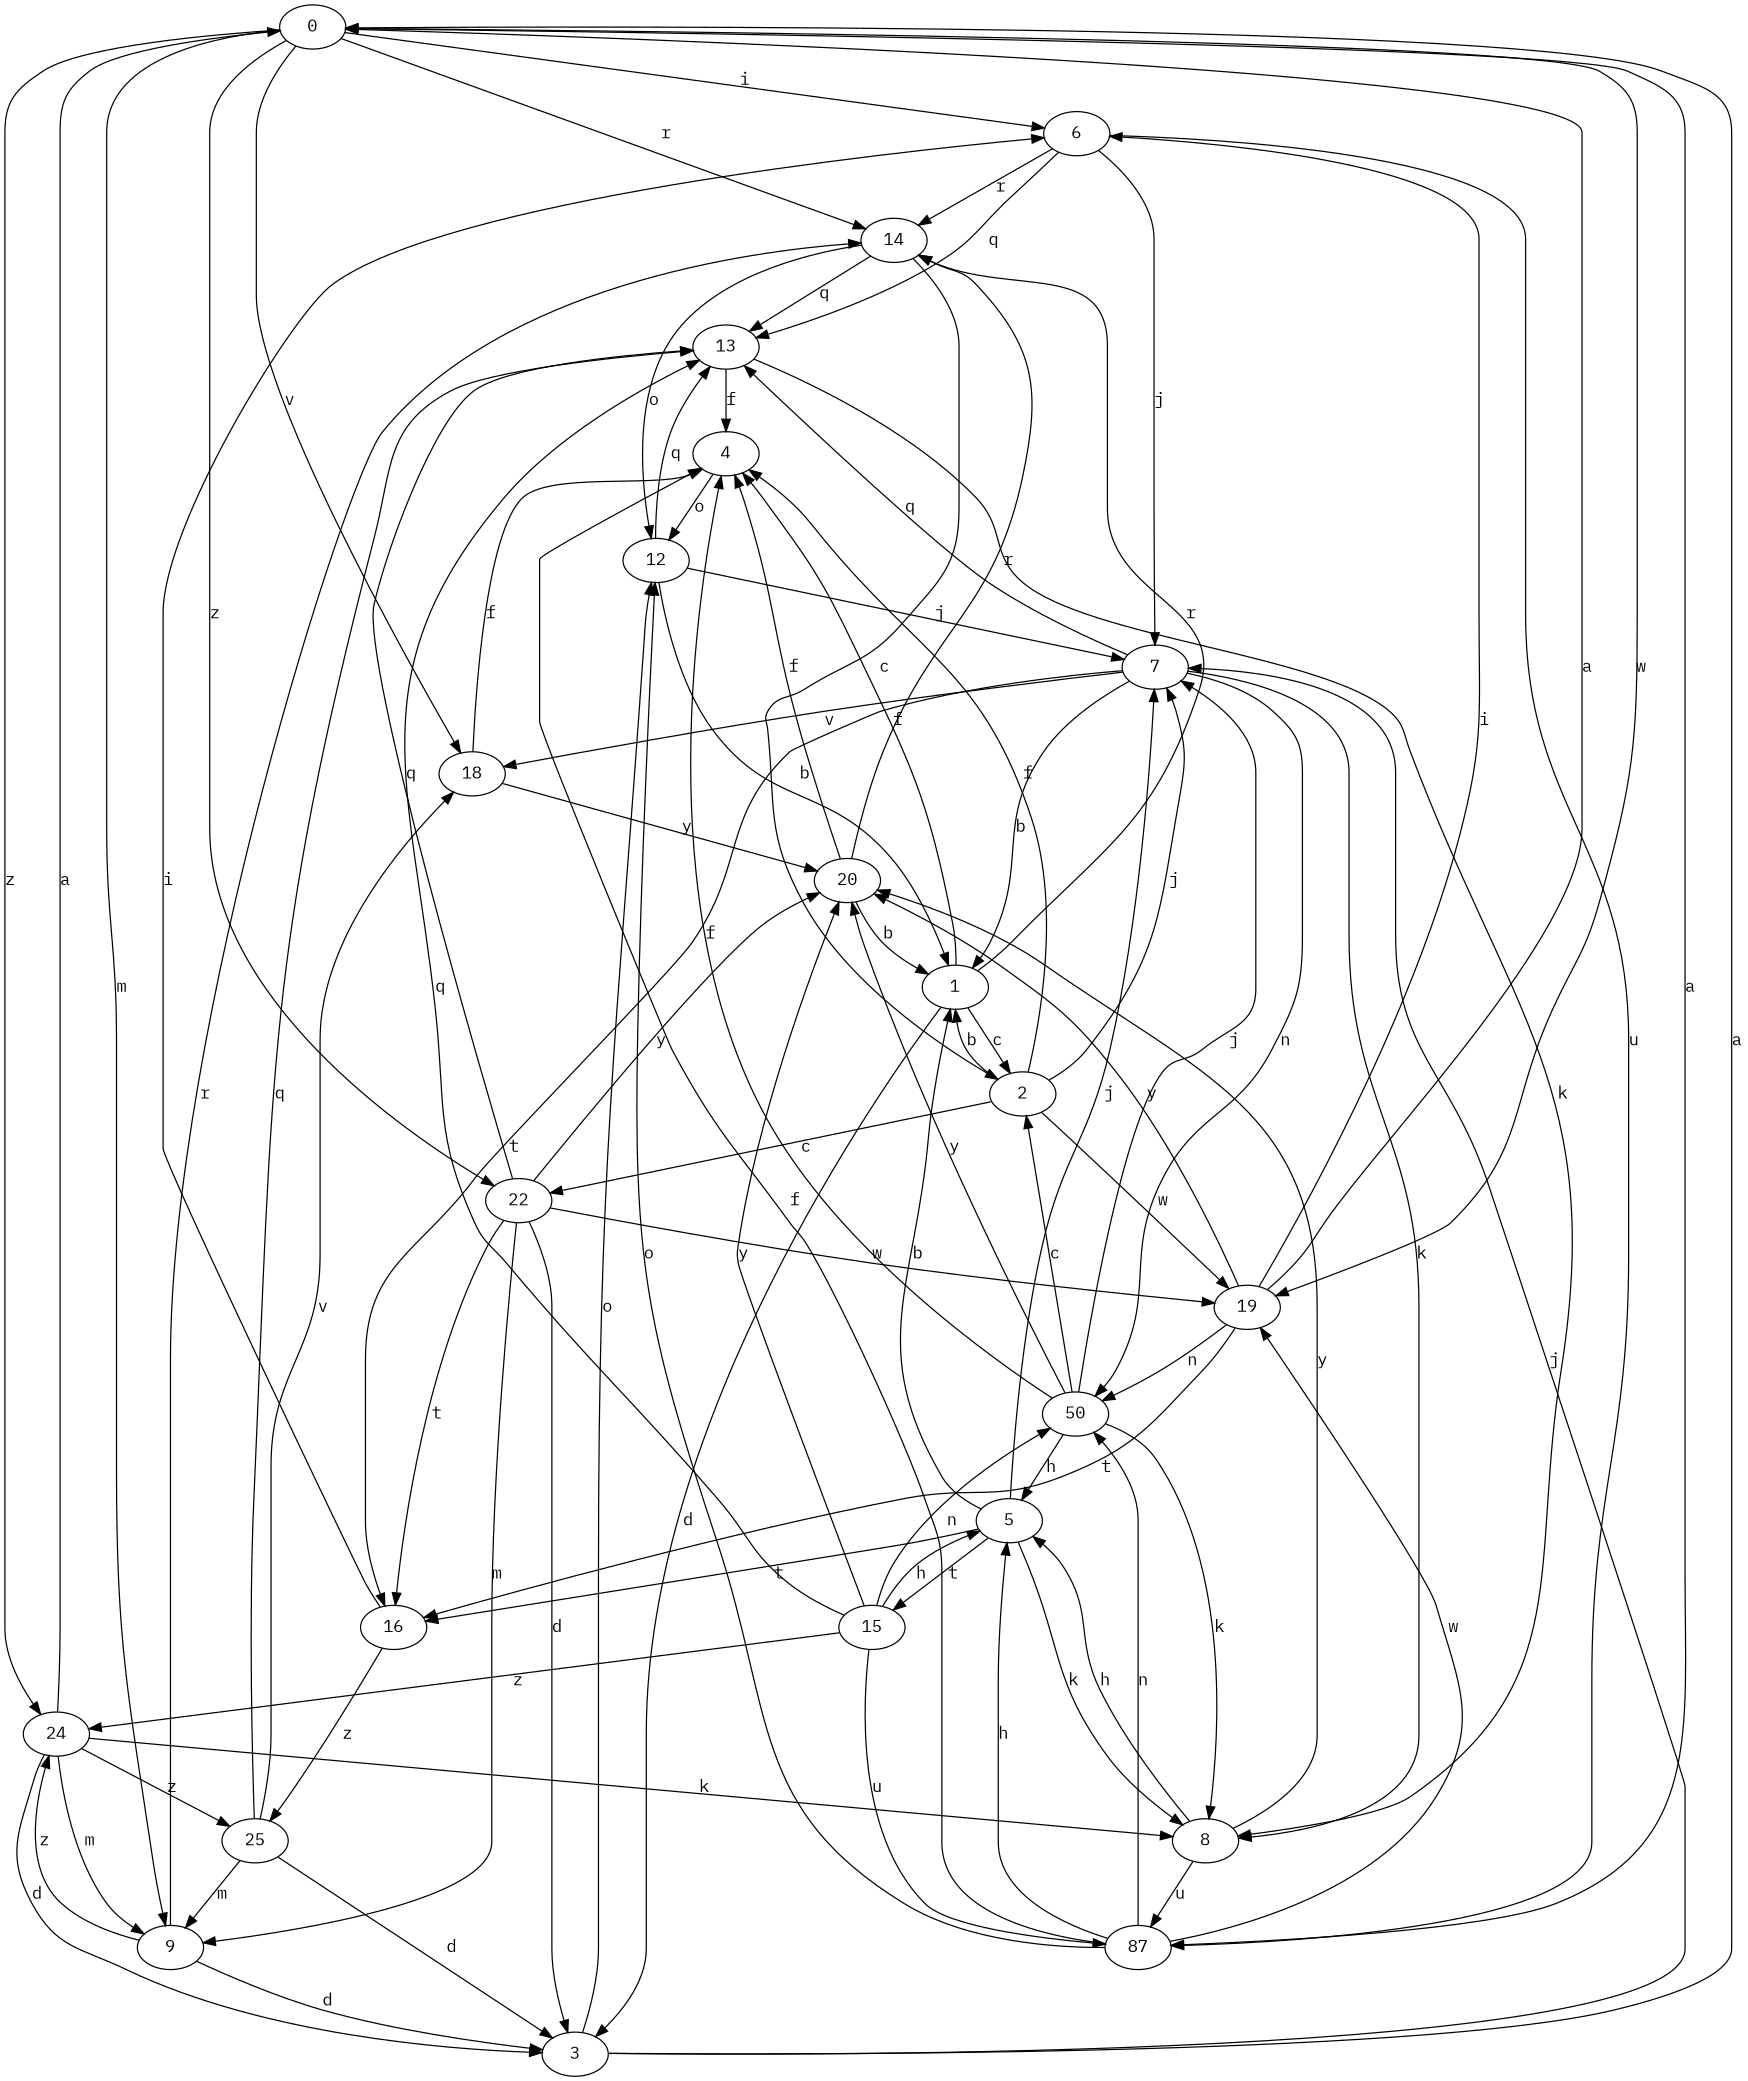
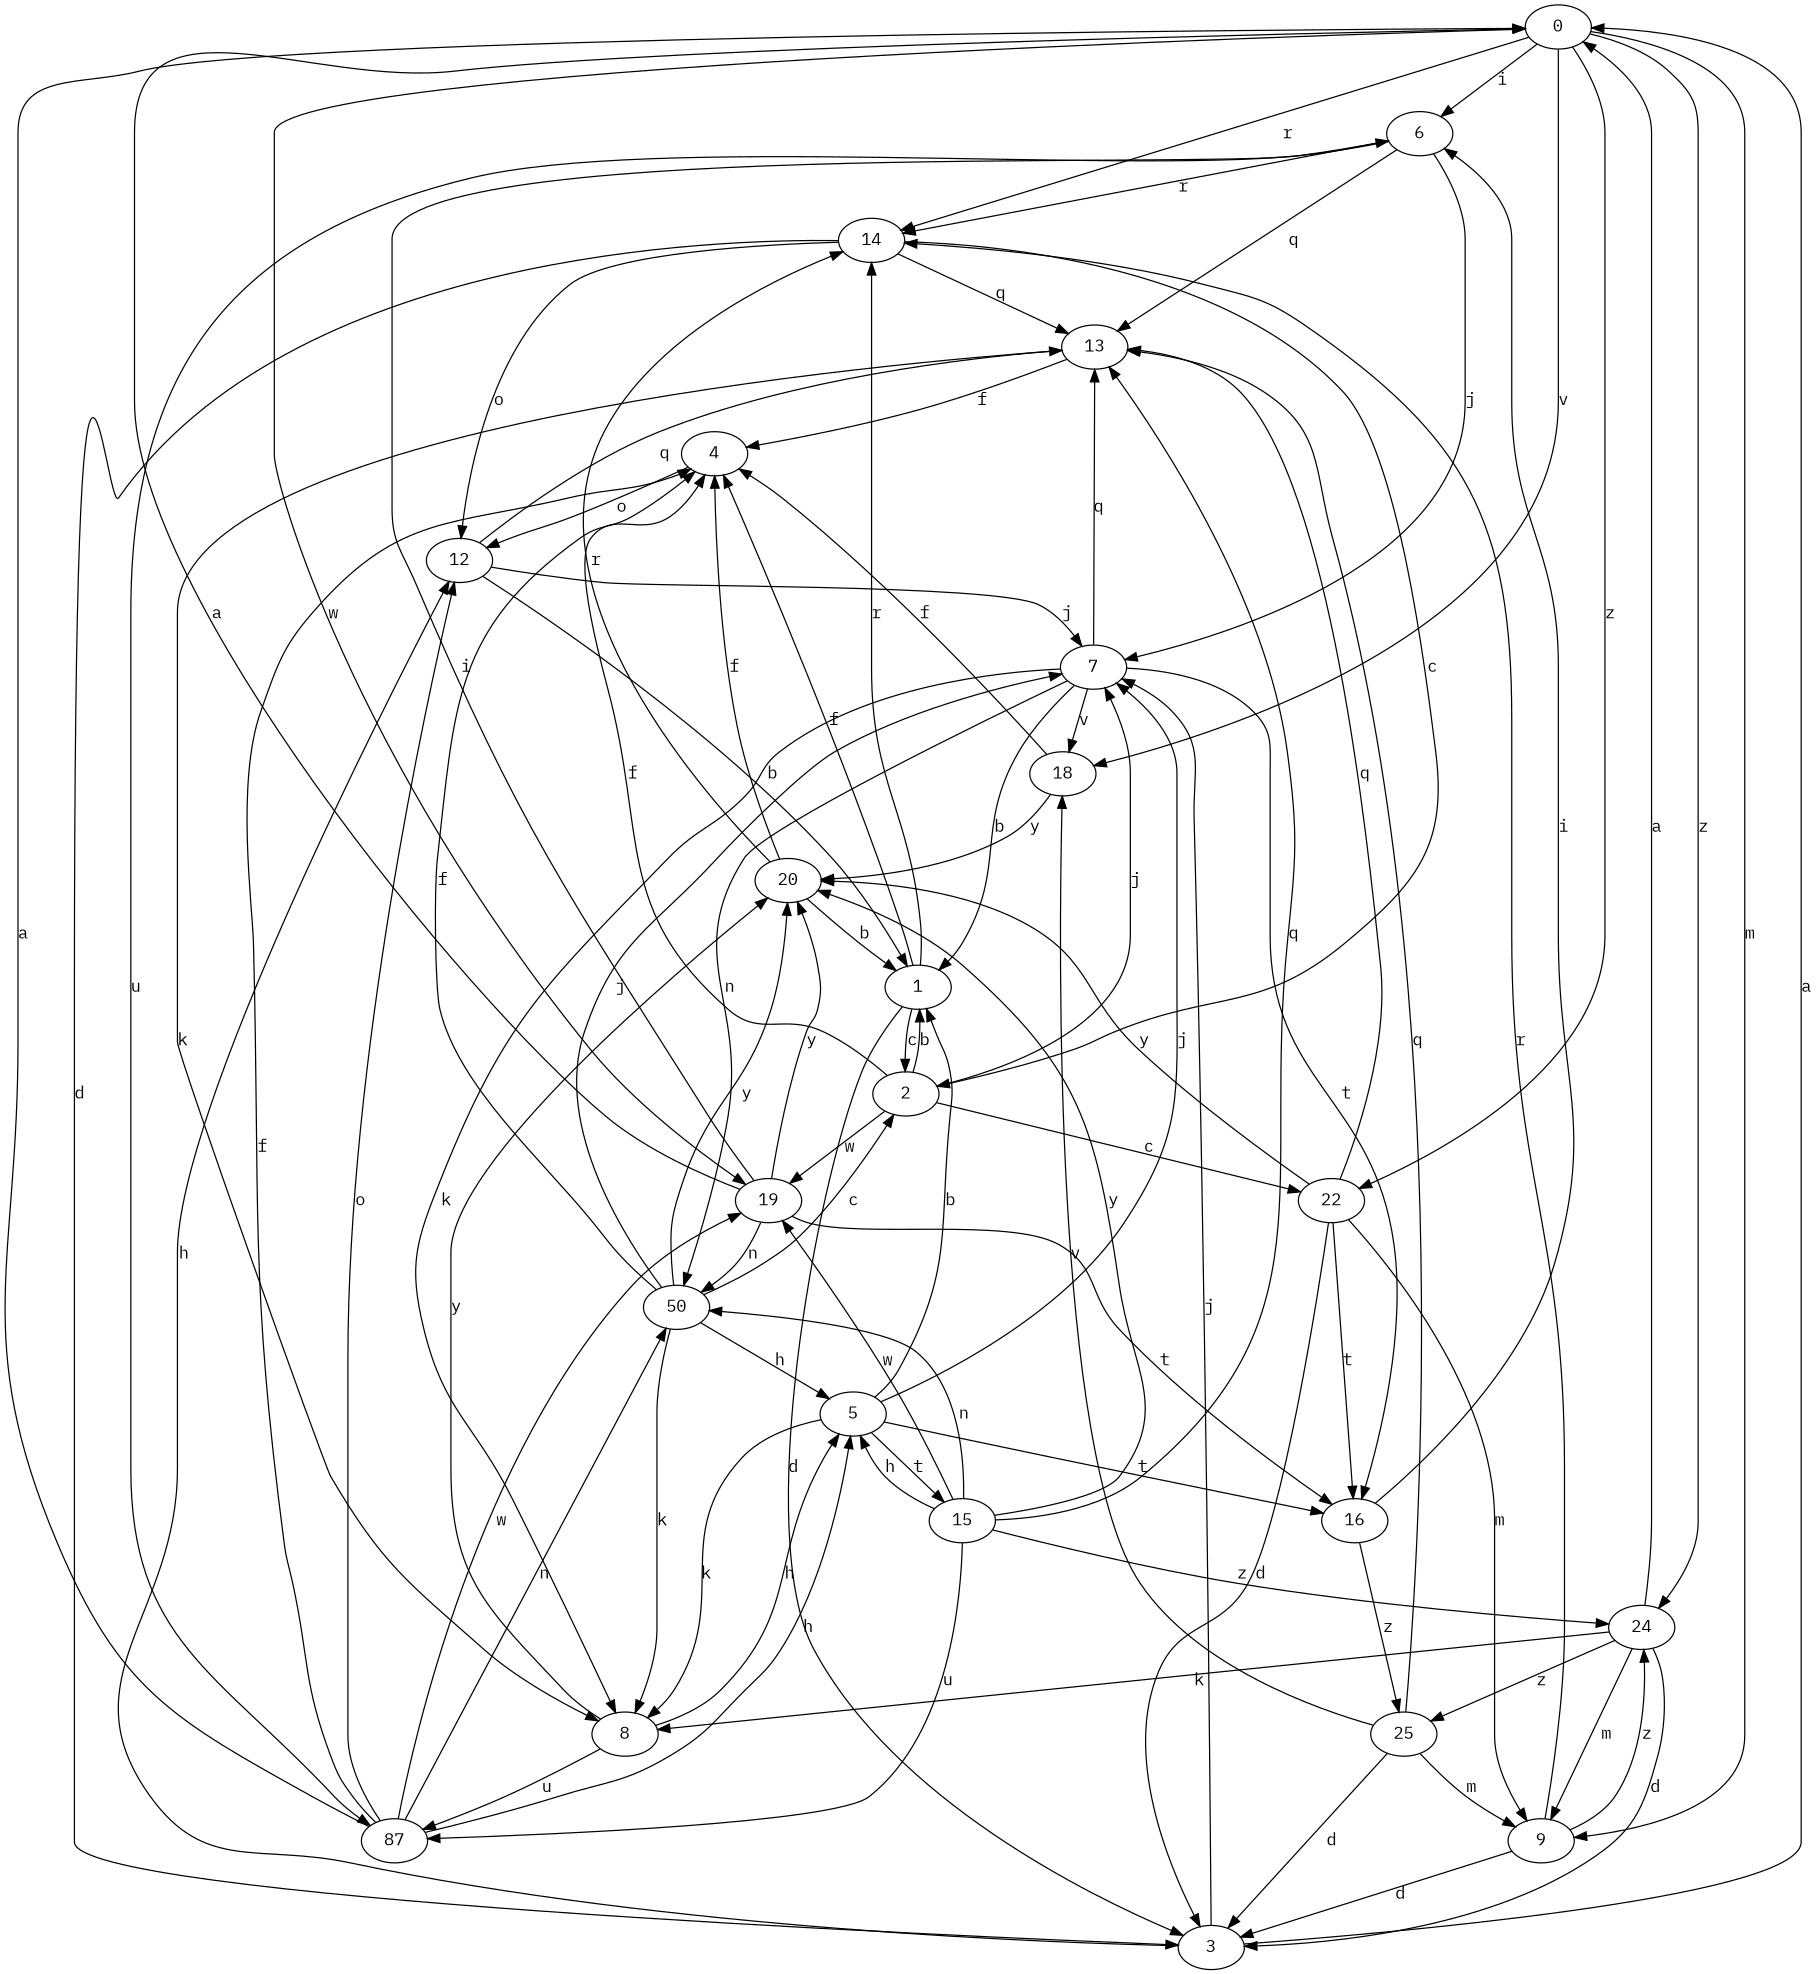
edge "0" -> "87": reversed
edge "14" -> "3": added, label "d"
edge "22" -> "19": now "15" -> "19"
edge "3" -> "12": label "o" -> "h"
